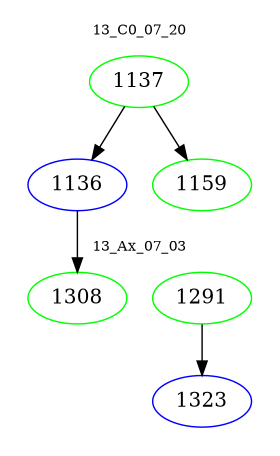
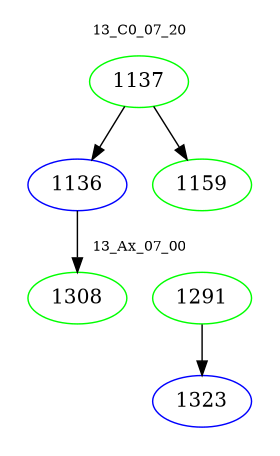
cluster "13_Ax_07_03": label "13_Ax_07_03" -> "13_Ax_07_00"
